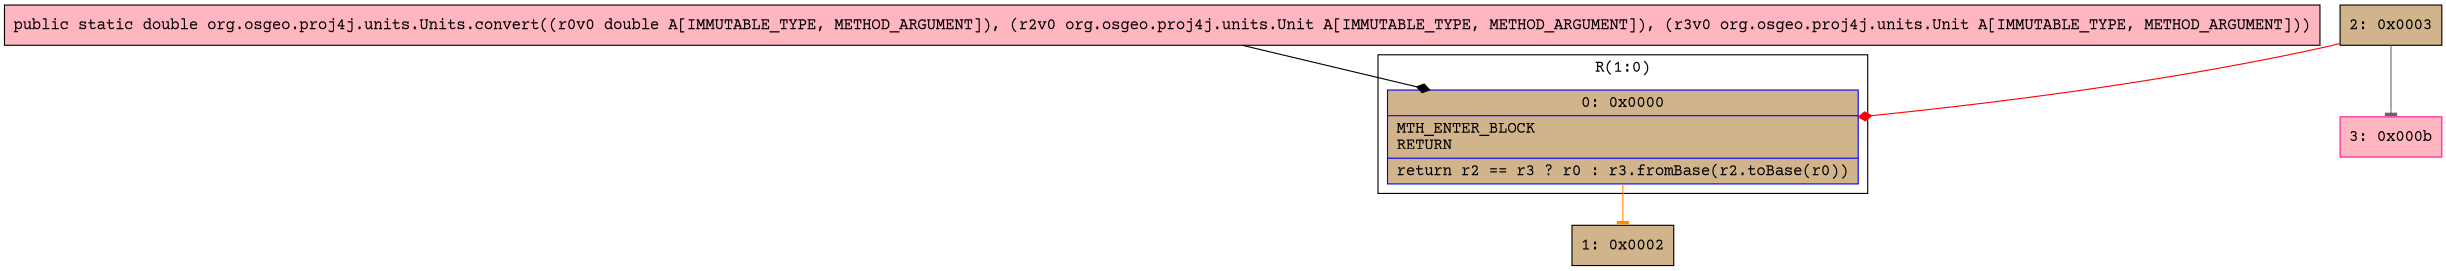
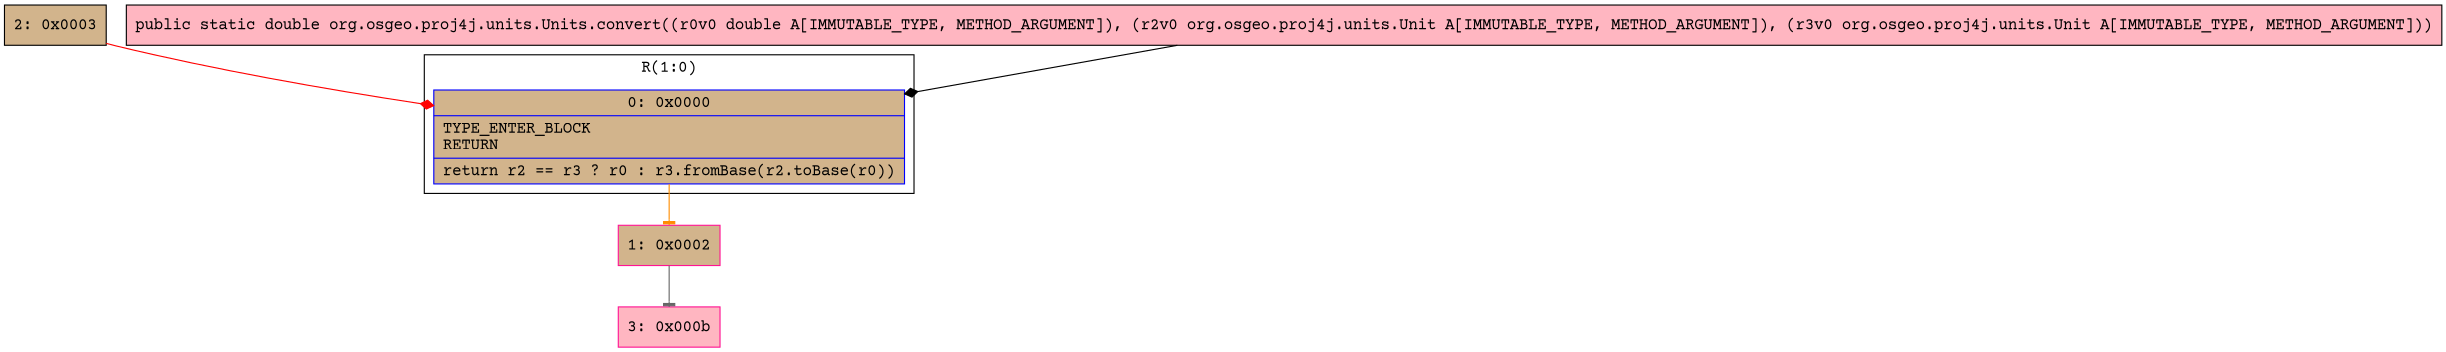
edge "2: 0x0003" -> "3: 0x000b": now "1: 0x0002" -> "3: 0x000b"
node "0: 0x0000": text "MTH_ENTER_BLOCK" -> "TYPE_ENTER_BLOCK"
node "1: 0x0002": color black -> deeppink
